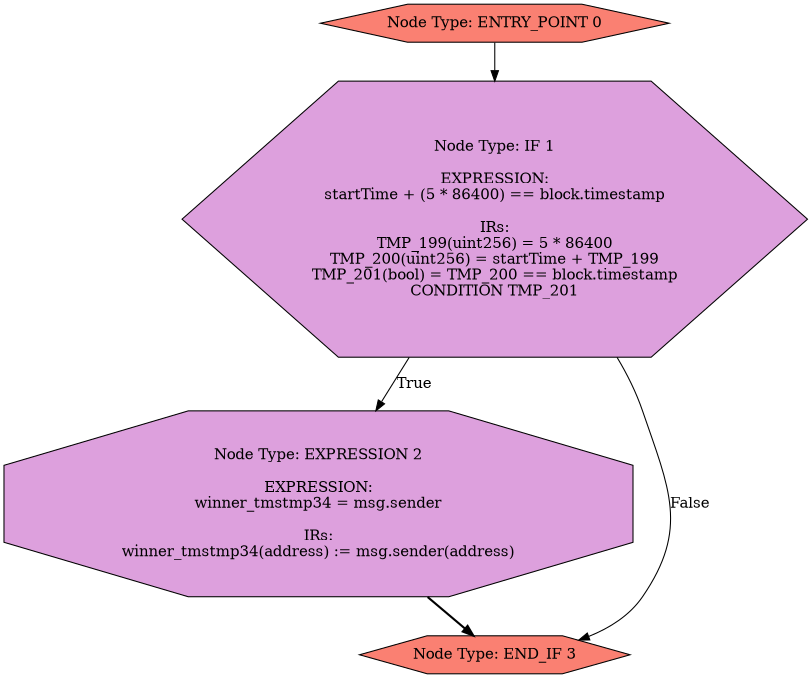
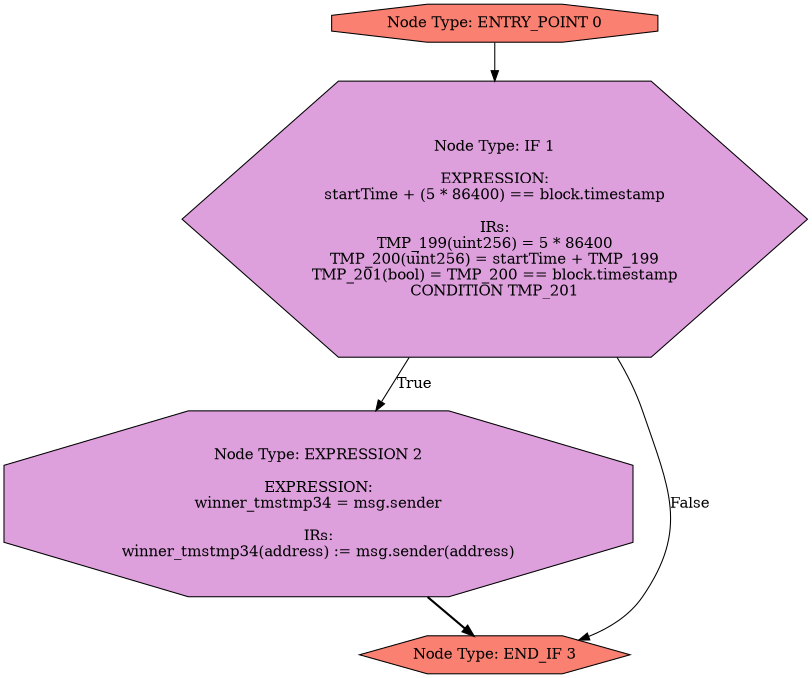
node "Node Type: ENTRY_POINT 0": shape hexagon -> octagon
